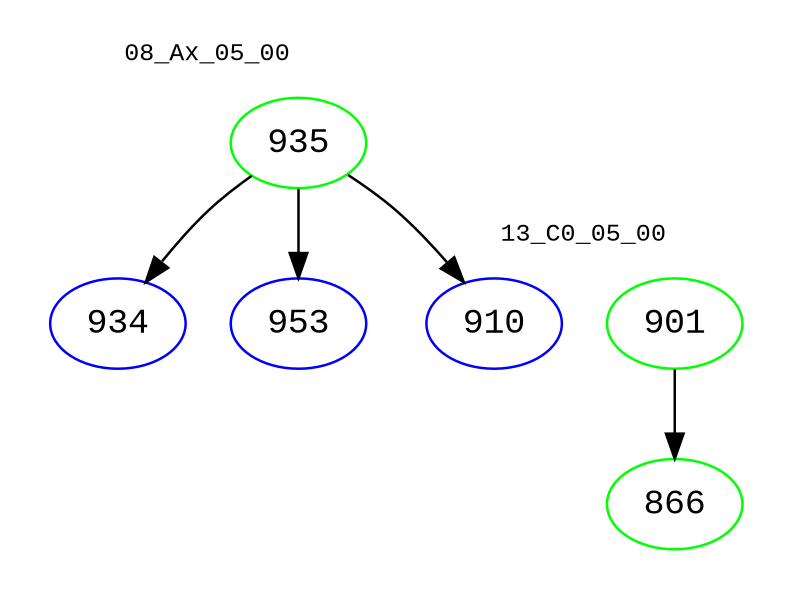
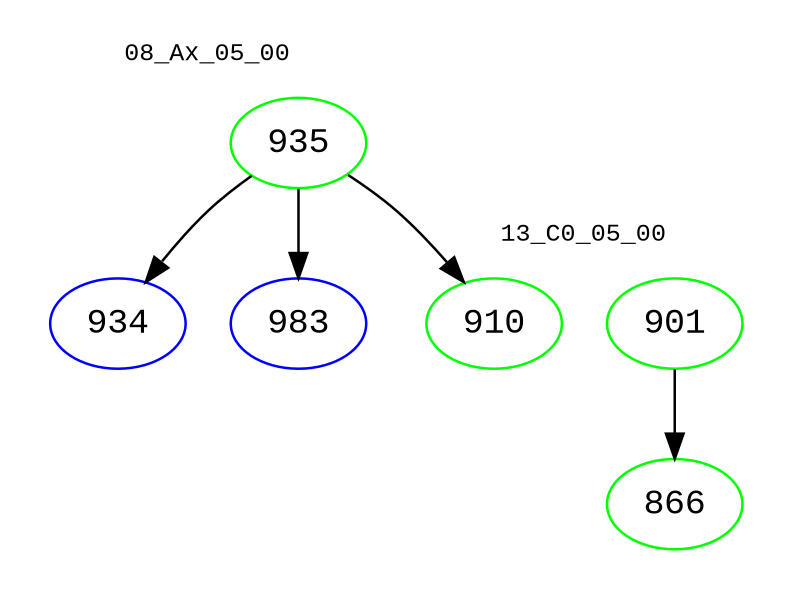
node "953": label "953" -> "983"
node "910": color blue -> green
